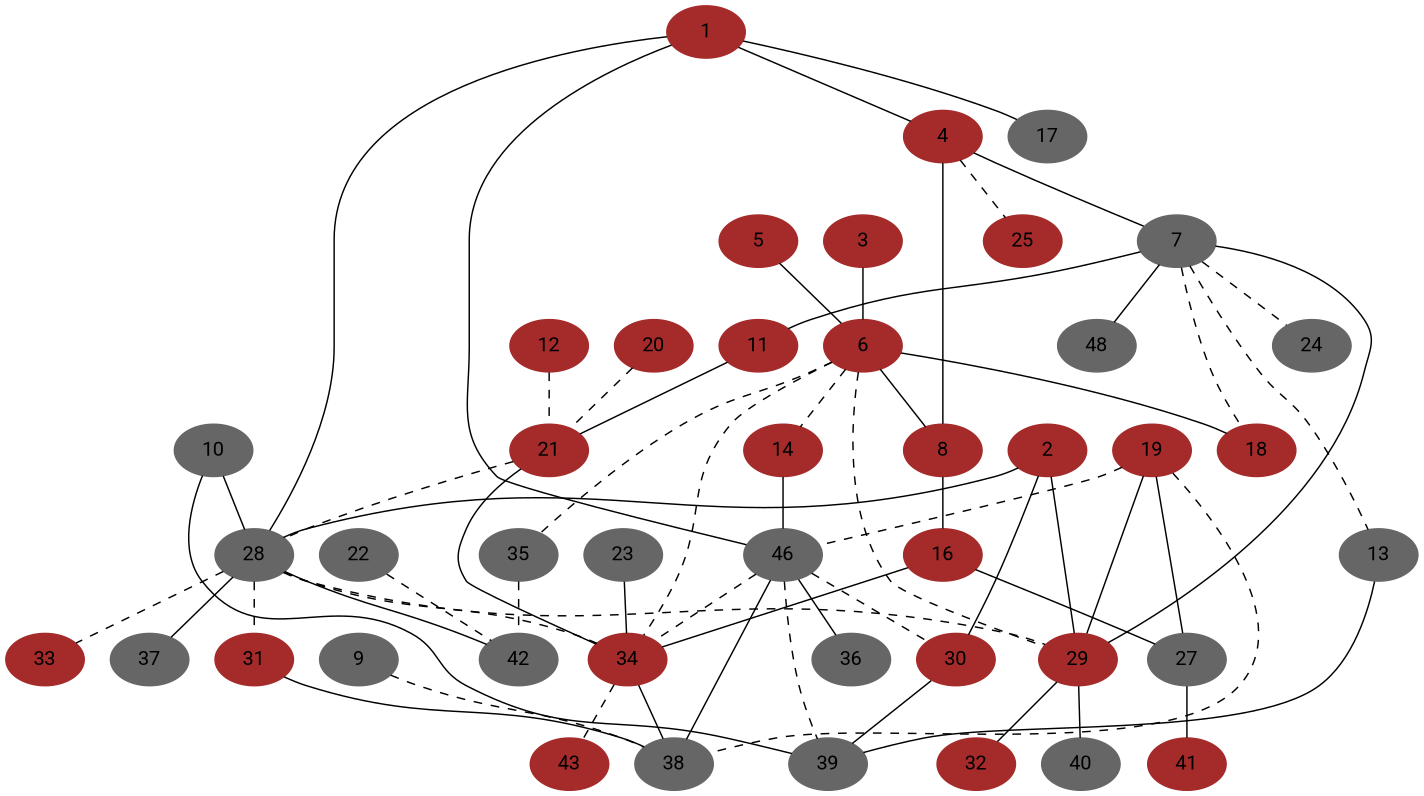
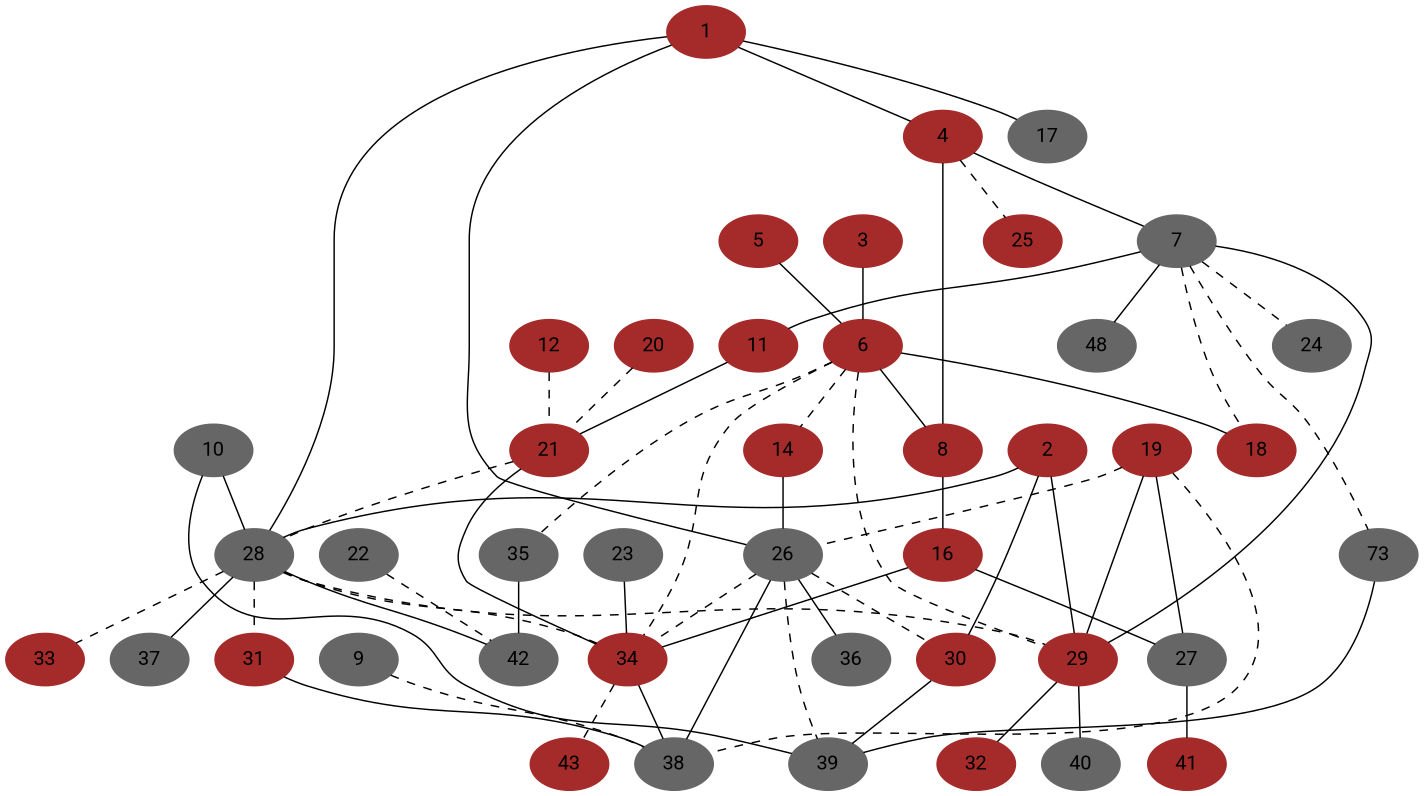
node "46": label "46" -> "26"
node "13": label "13" -> "73"
edge "35" -- "42": style dashed -> solid
